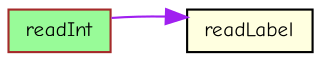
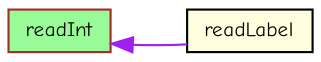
edge "readInt" -> "readLabel": reversed
